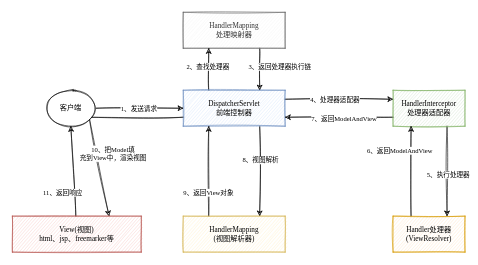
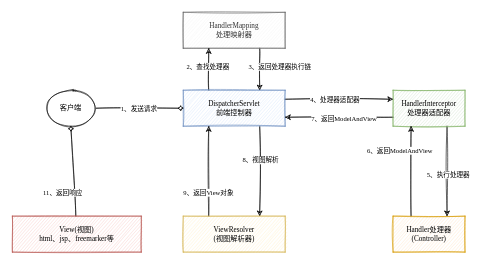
edge "客户端" -> "DispatcherServlet 前端控制器": arrowhead classic -> diamond
edge "View(视图) html、jsp、freemarker等" -> "客户端": arrowhead classic -> diamond
edge "DispatcherServlet 前端控制器" -> "View(视图) html、jsp、freemarker等": removed, label "10、把Model填 充到View中，渲染视图"
node "HandlerMapping (视图解析器)": label "HandlerMapping (视图解析器)" -> "ViewResolver (视图解析器)"
node "Handler处理器 (ViewResolver)": label "Handler处理器 (ViewResolver)" -> "Handler处理器 (Controller)"
